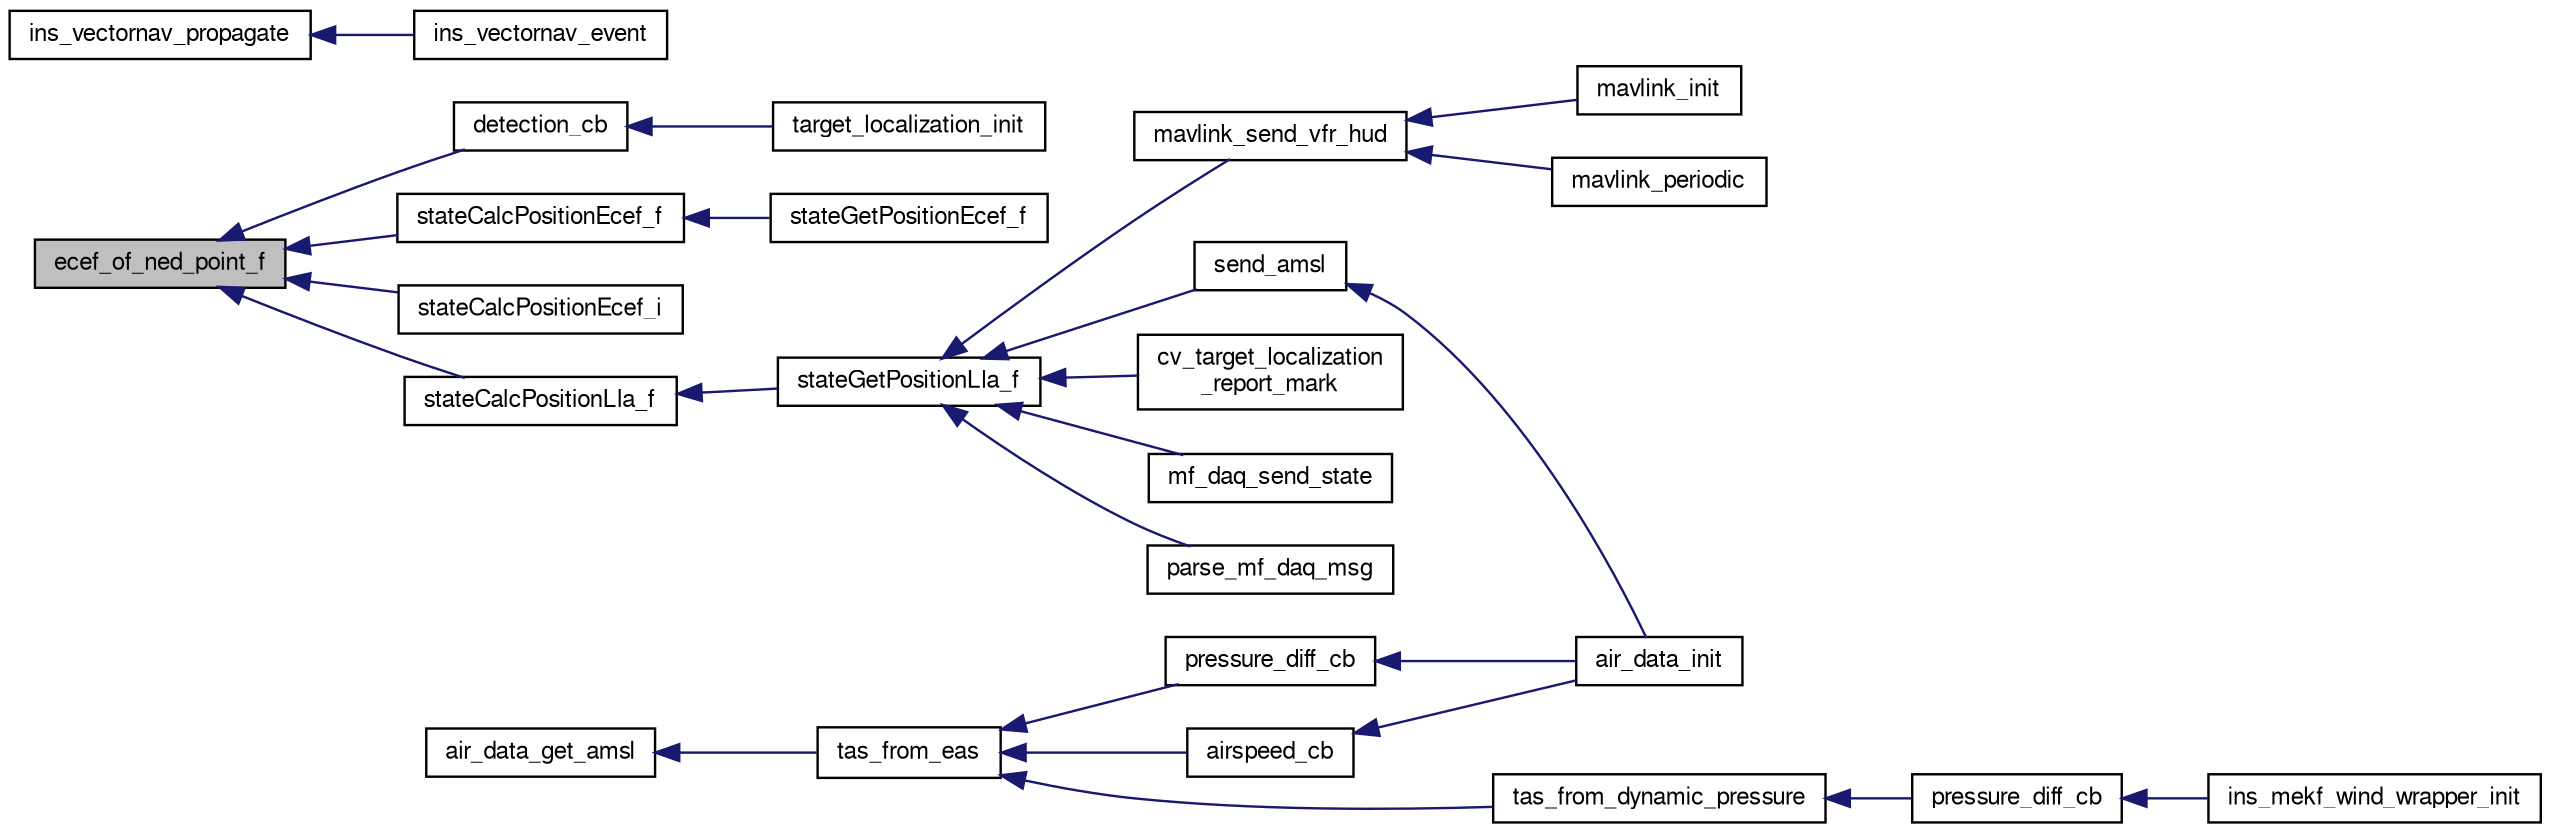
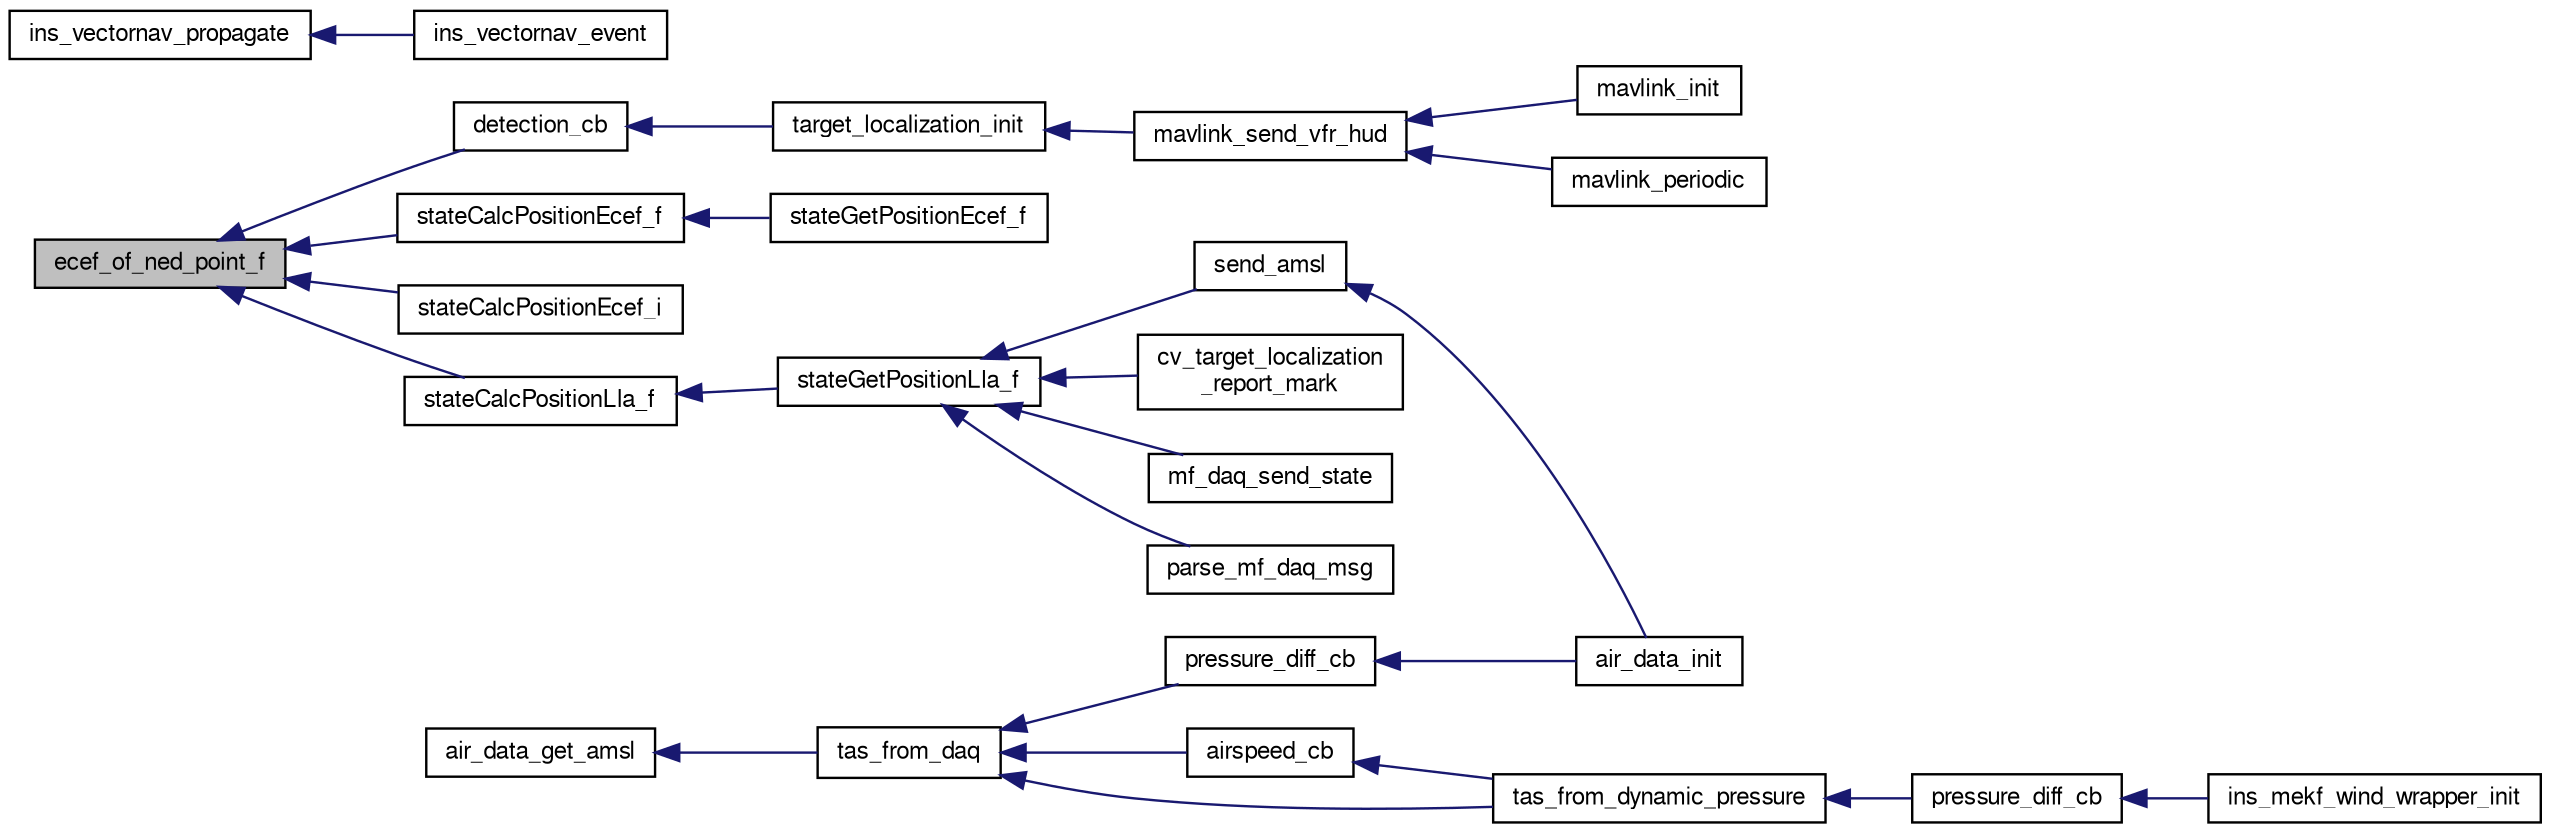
edge "mavlink_send_vfr_hud" -> "stateGetPositionLla_f": now "mavlink_send_vfr_hud" -> "target_localization_init"
edge "air_data_init" -> "airspeed_cb": now "tas_from_dynamic_pressure" -> "airspeed_cb"
node "tas_from_eas": label "tas_from_eas" -> "tas_from_daq"
